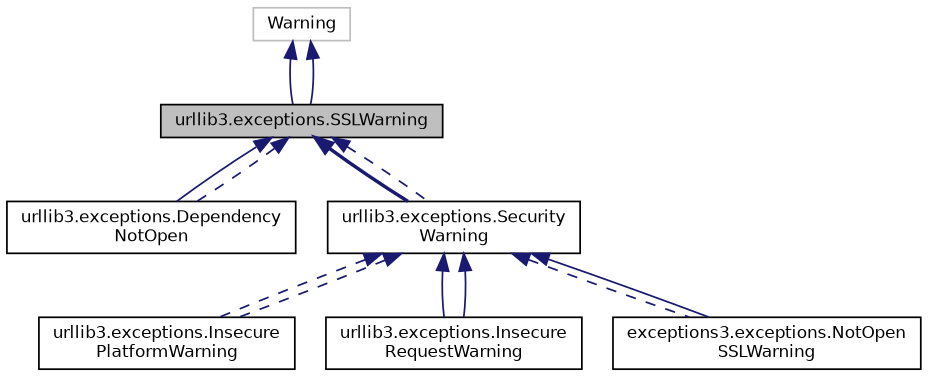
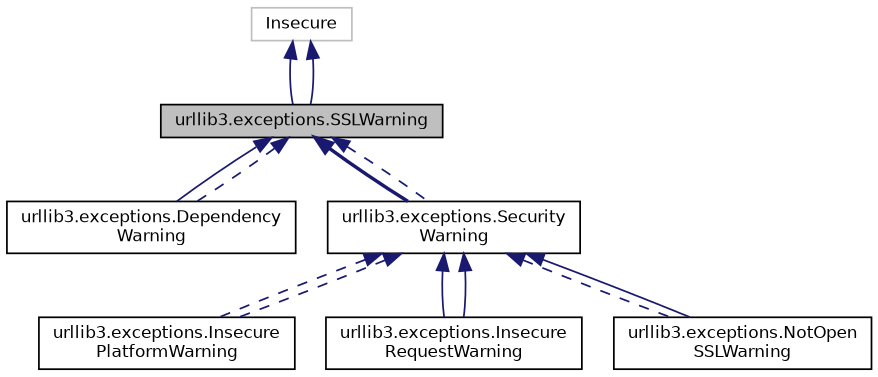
node "Warning": label "Warning" -> "Insecure"
node "urllib3.exceptions.Dependency NotOpen": label "urllib3.exceptions.Dependency NotOpen" -> "urllib3.exceptions.Dependency Warning"
node "exceptions3.exceptions.NotOpen SSLWarning": label "exceptions3.exceptions.NotOpen SSLWarning" -> "urllib3.exceptions.NotOpen SSLWarning"
